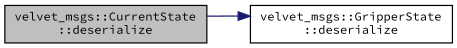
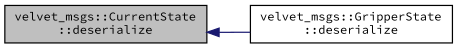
edge "velvet_msgs::CurrentState ::deserialize" -> "velvet_msgs::GripperState ::deserialize": reversed
